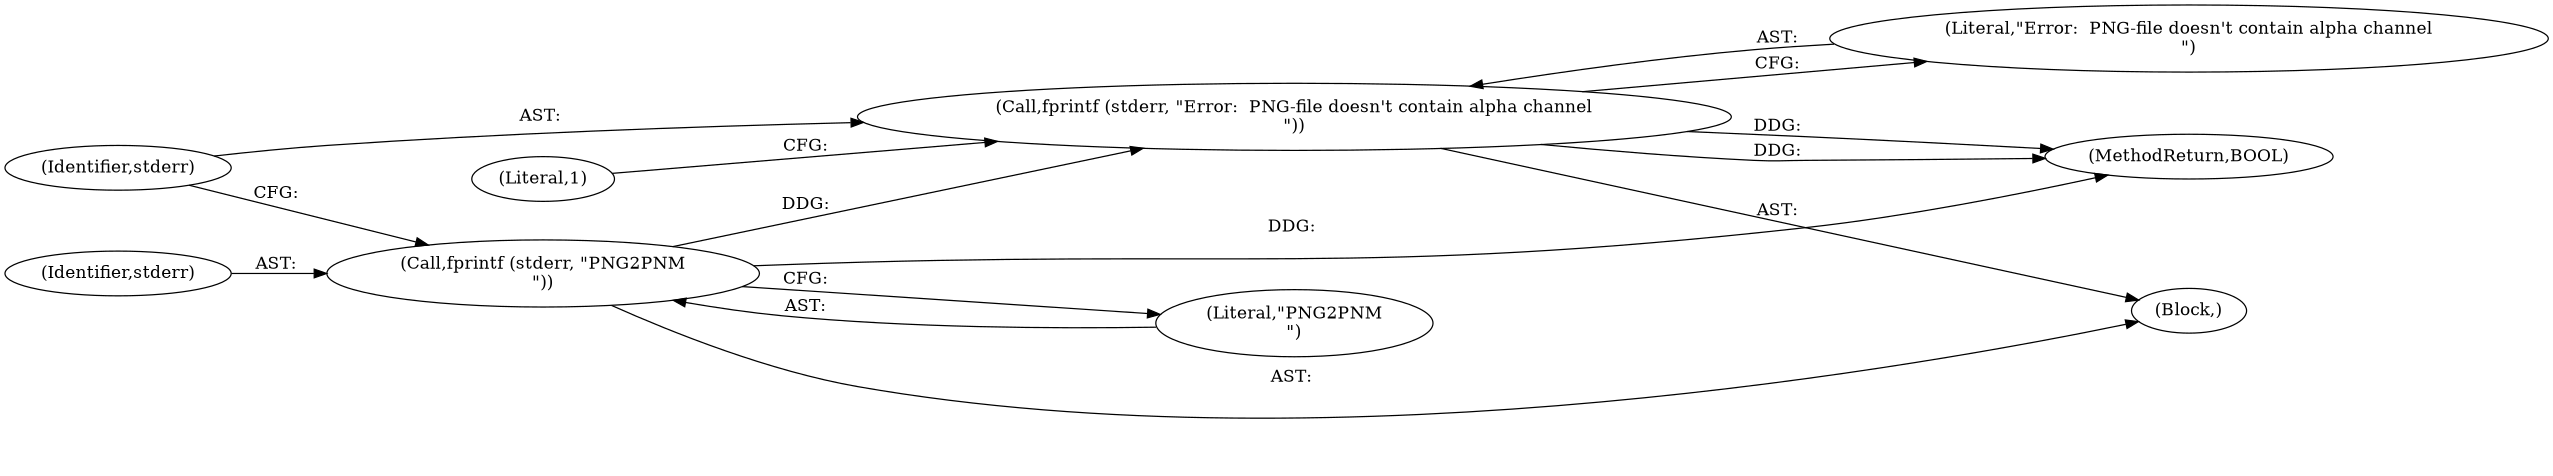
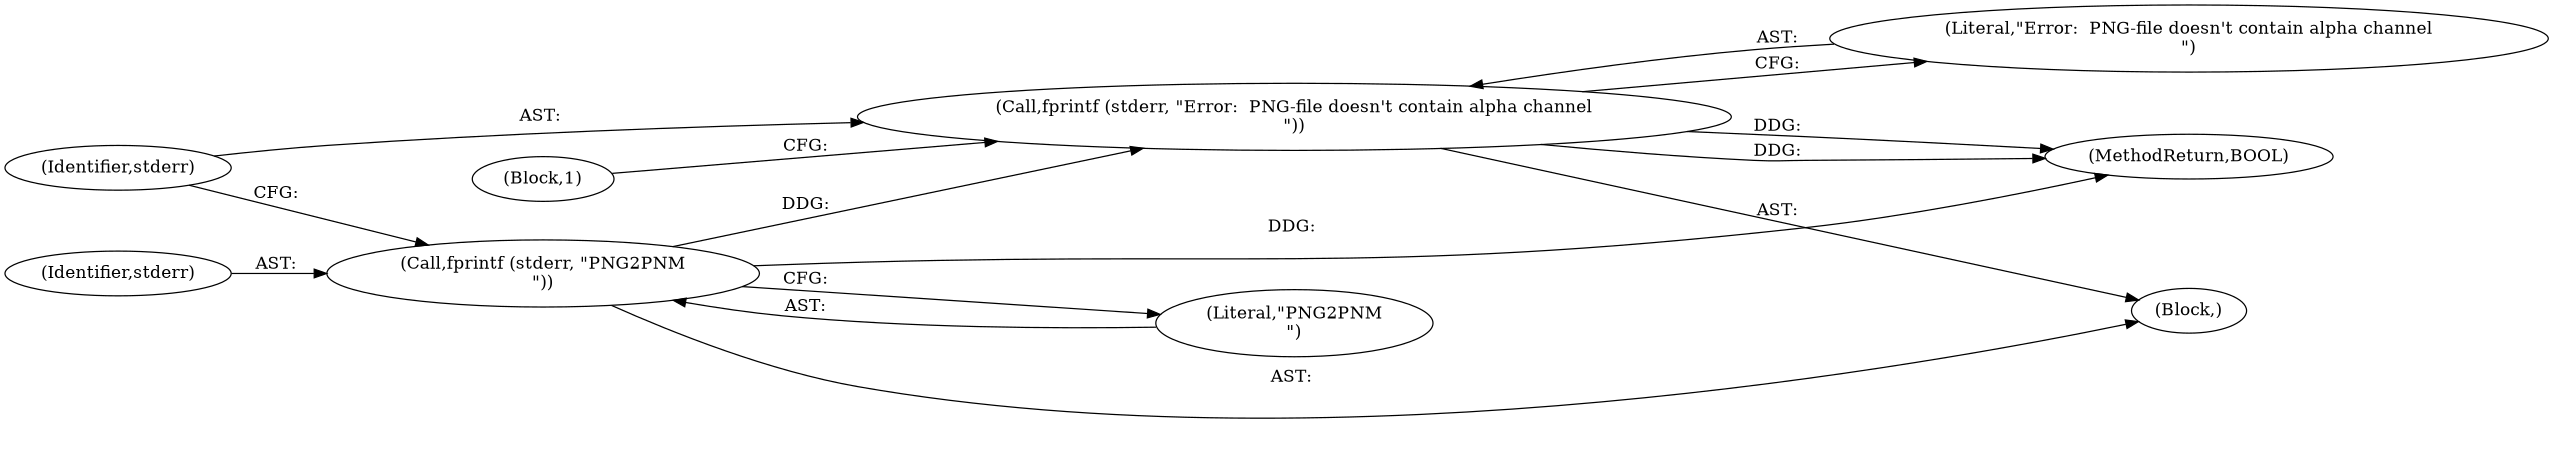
node "(Literal,1)": label "(Literal,1)" -> "(Block,1)"
